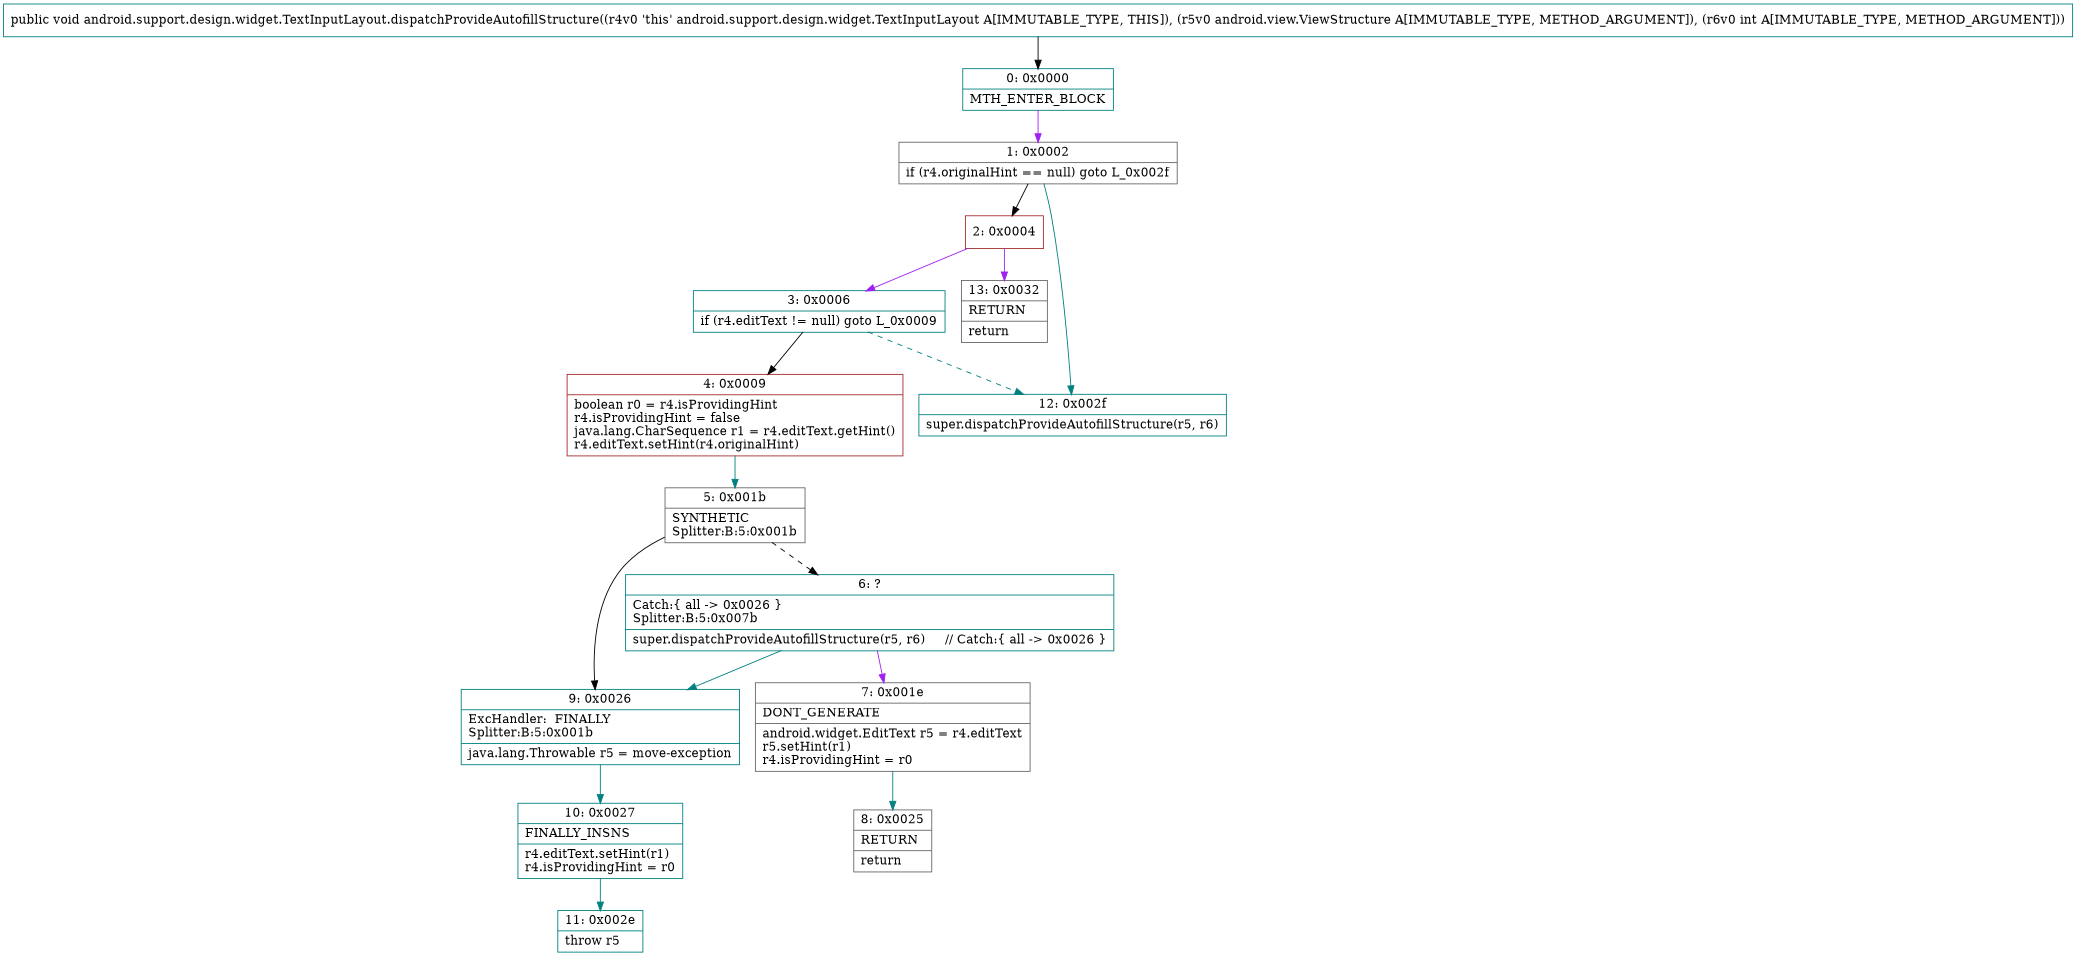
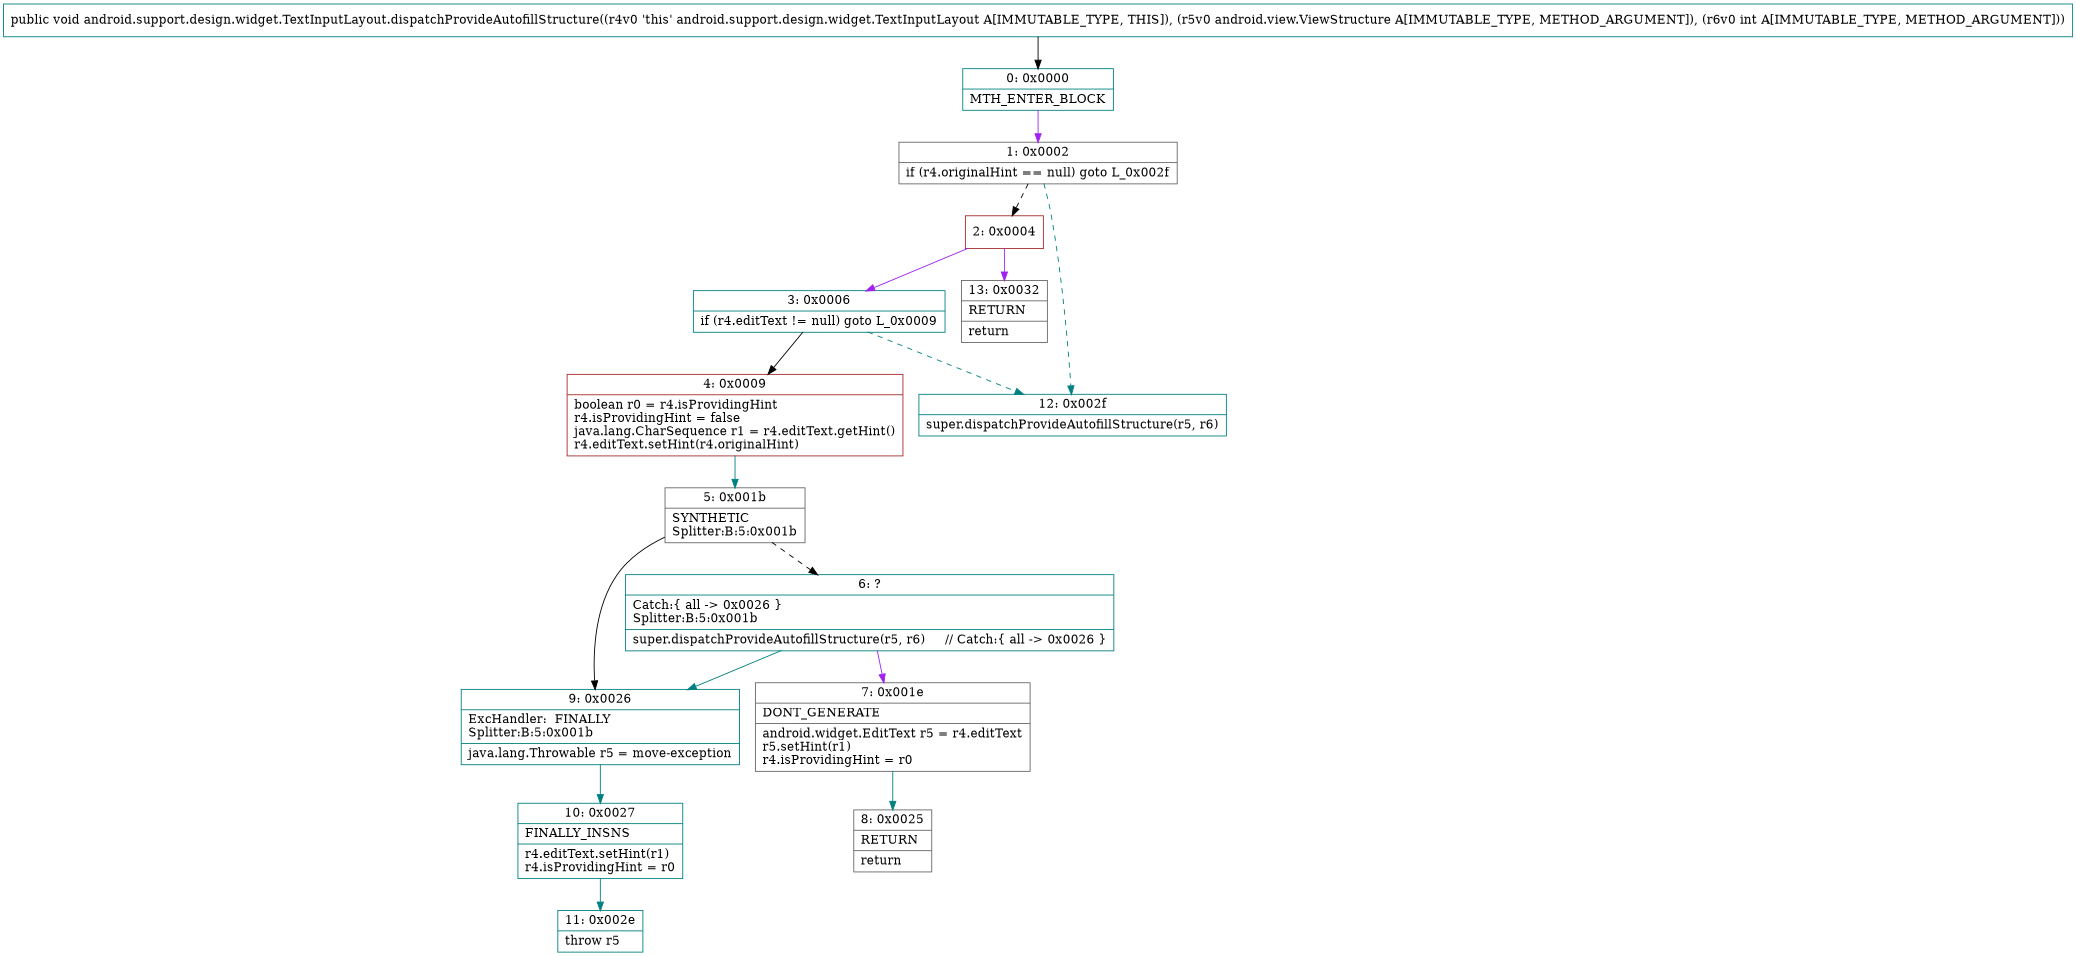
edge "1: 0x0002" -> "2: 0x0004": style solid -> dashed
edge "1: 0x0002" -> "12: 0x002f": style solid -> dashed
node "6: ?": text "Splitter:B:5:0x007b" -> "Splitter:B:5:0x001b"
